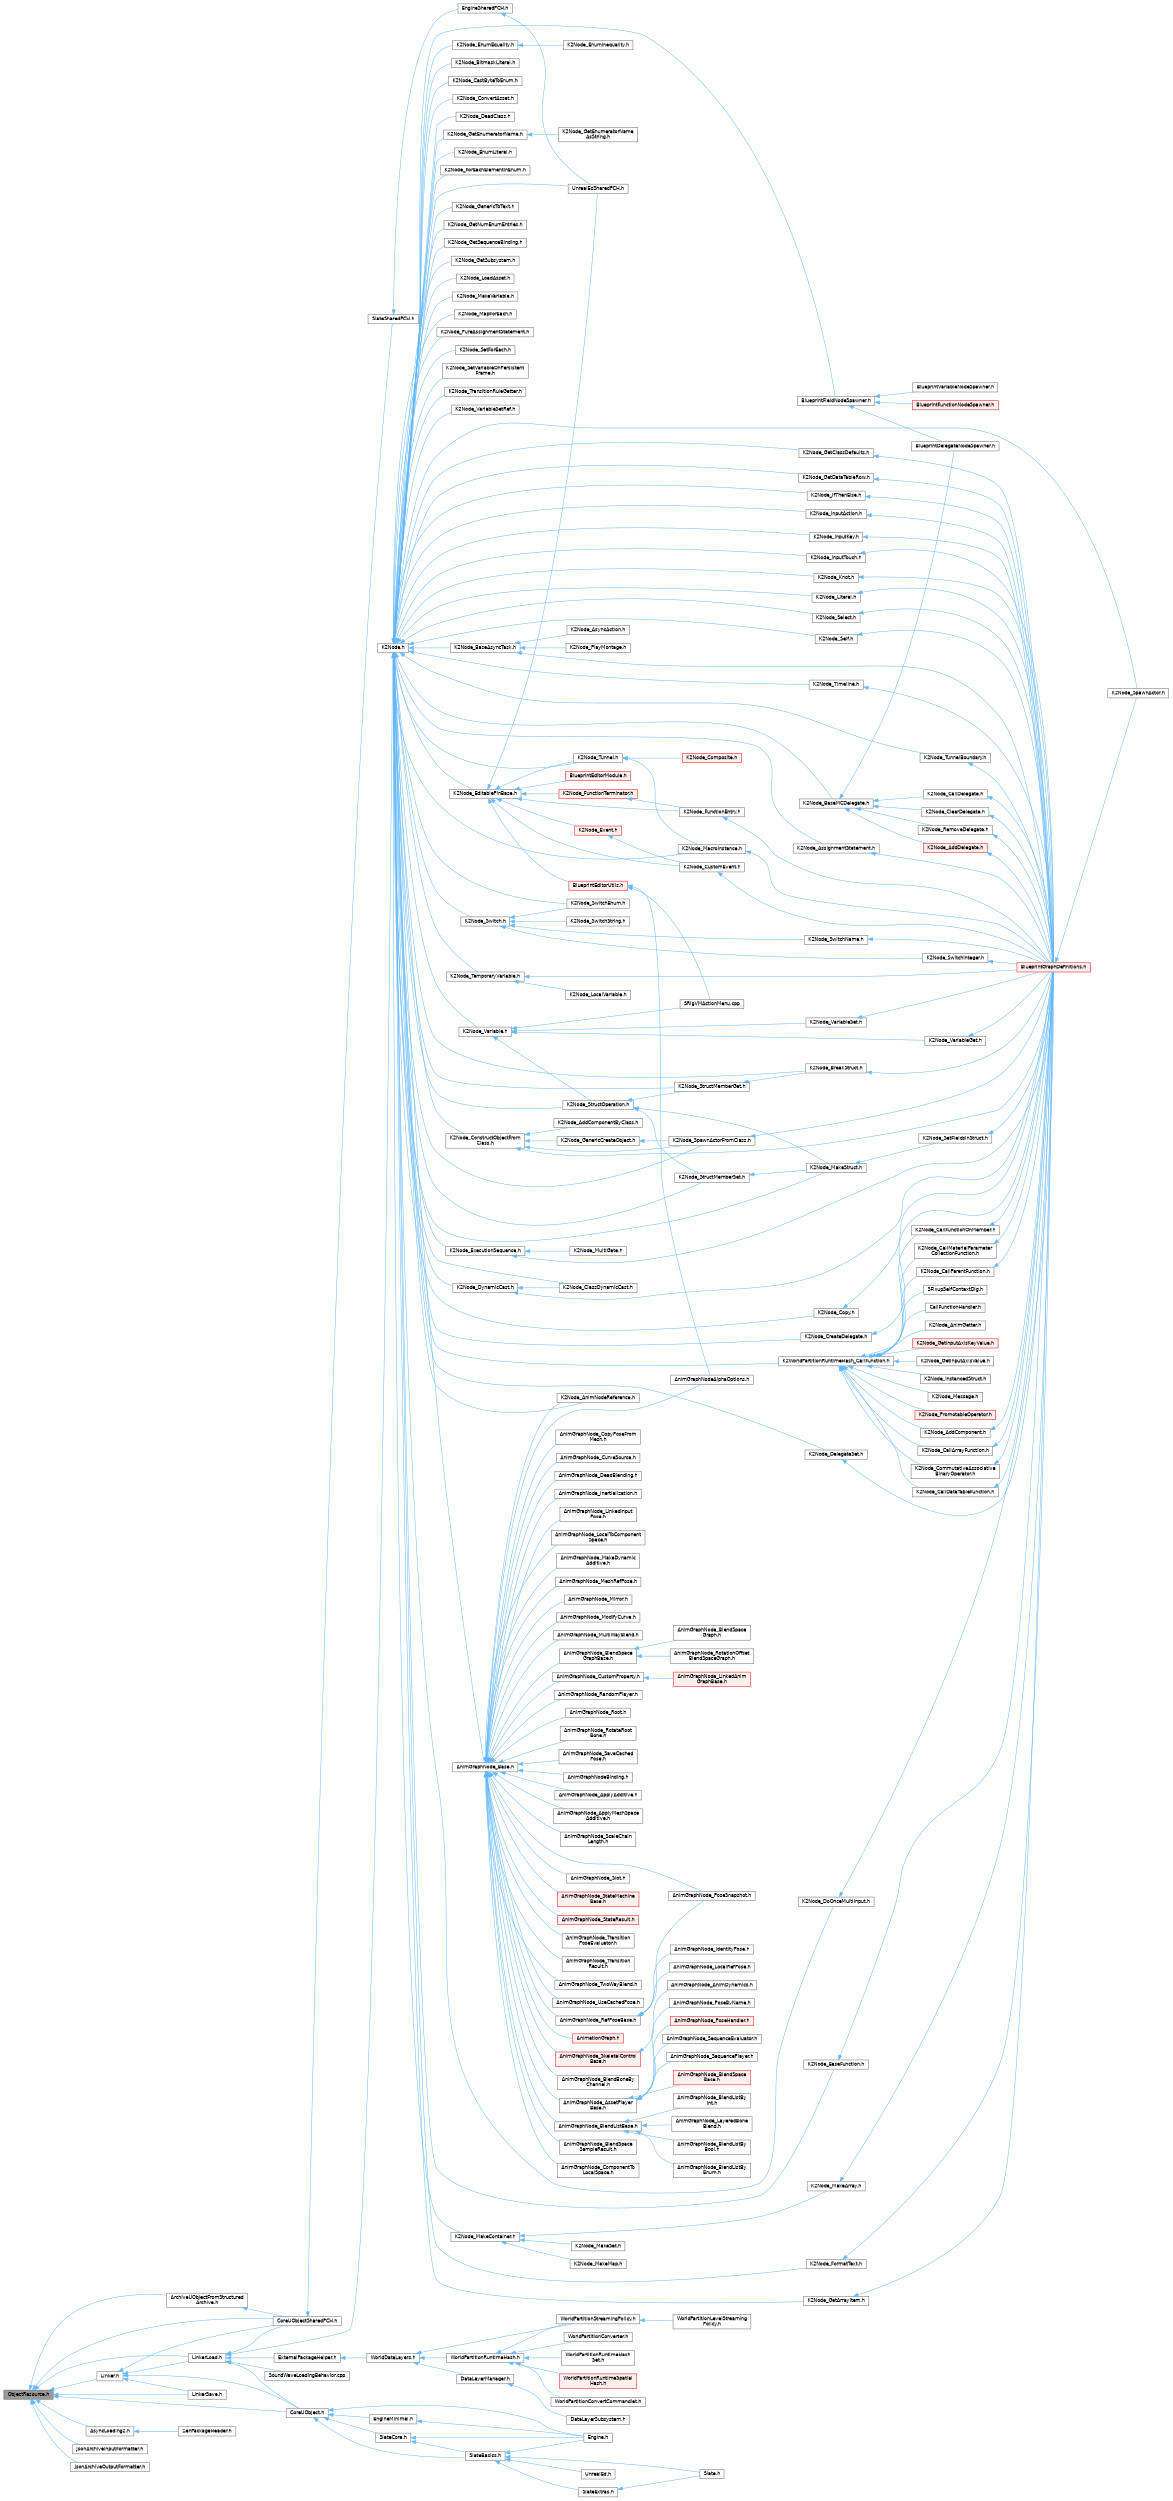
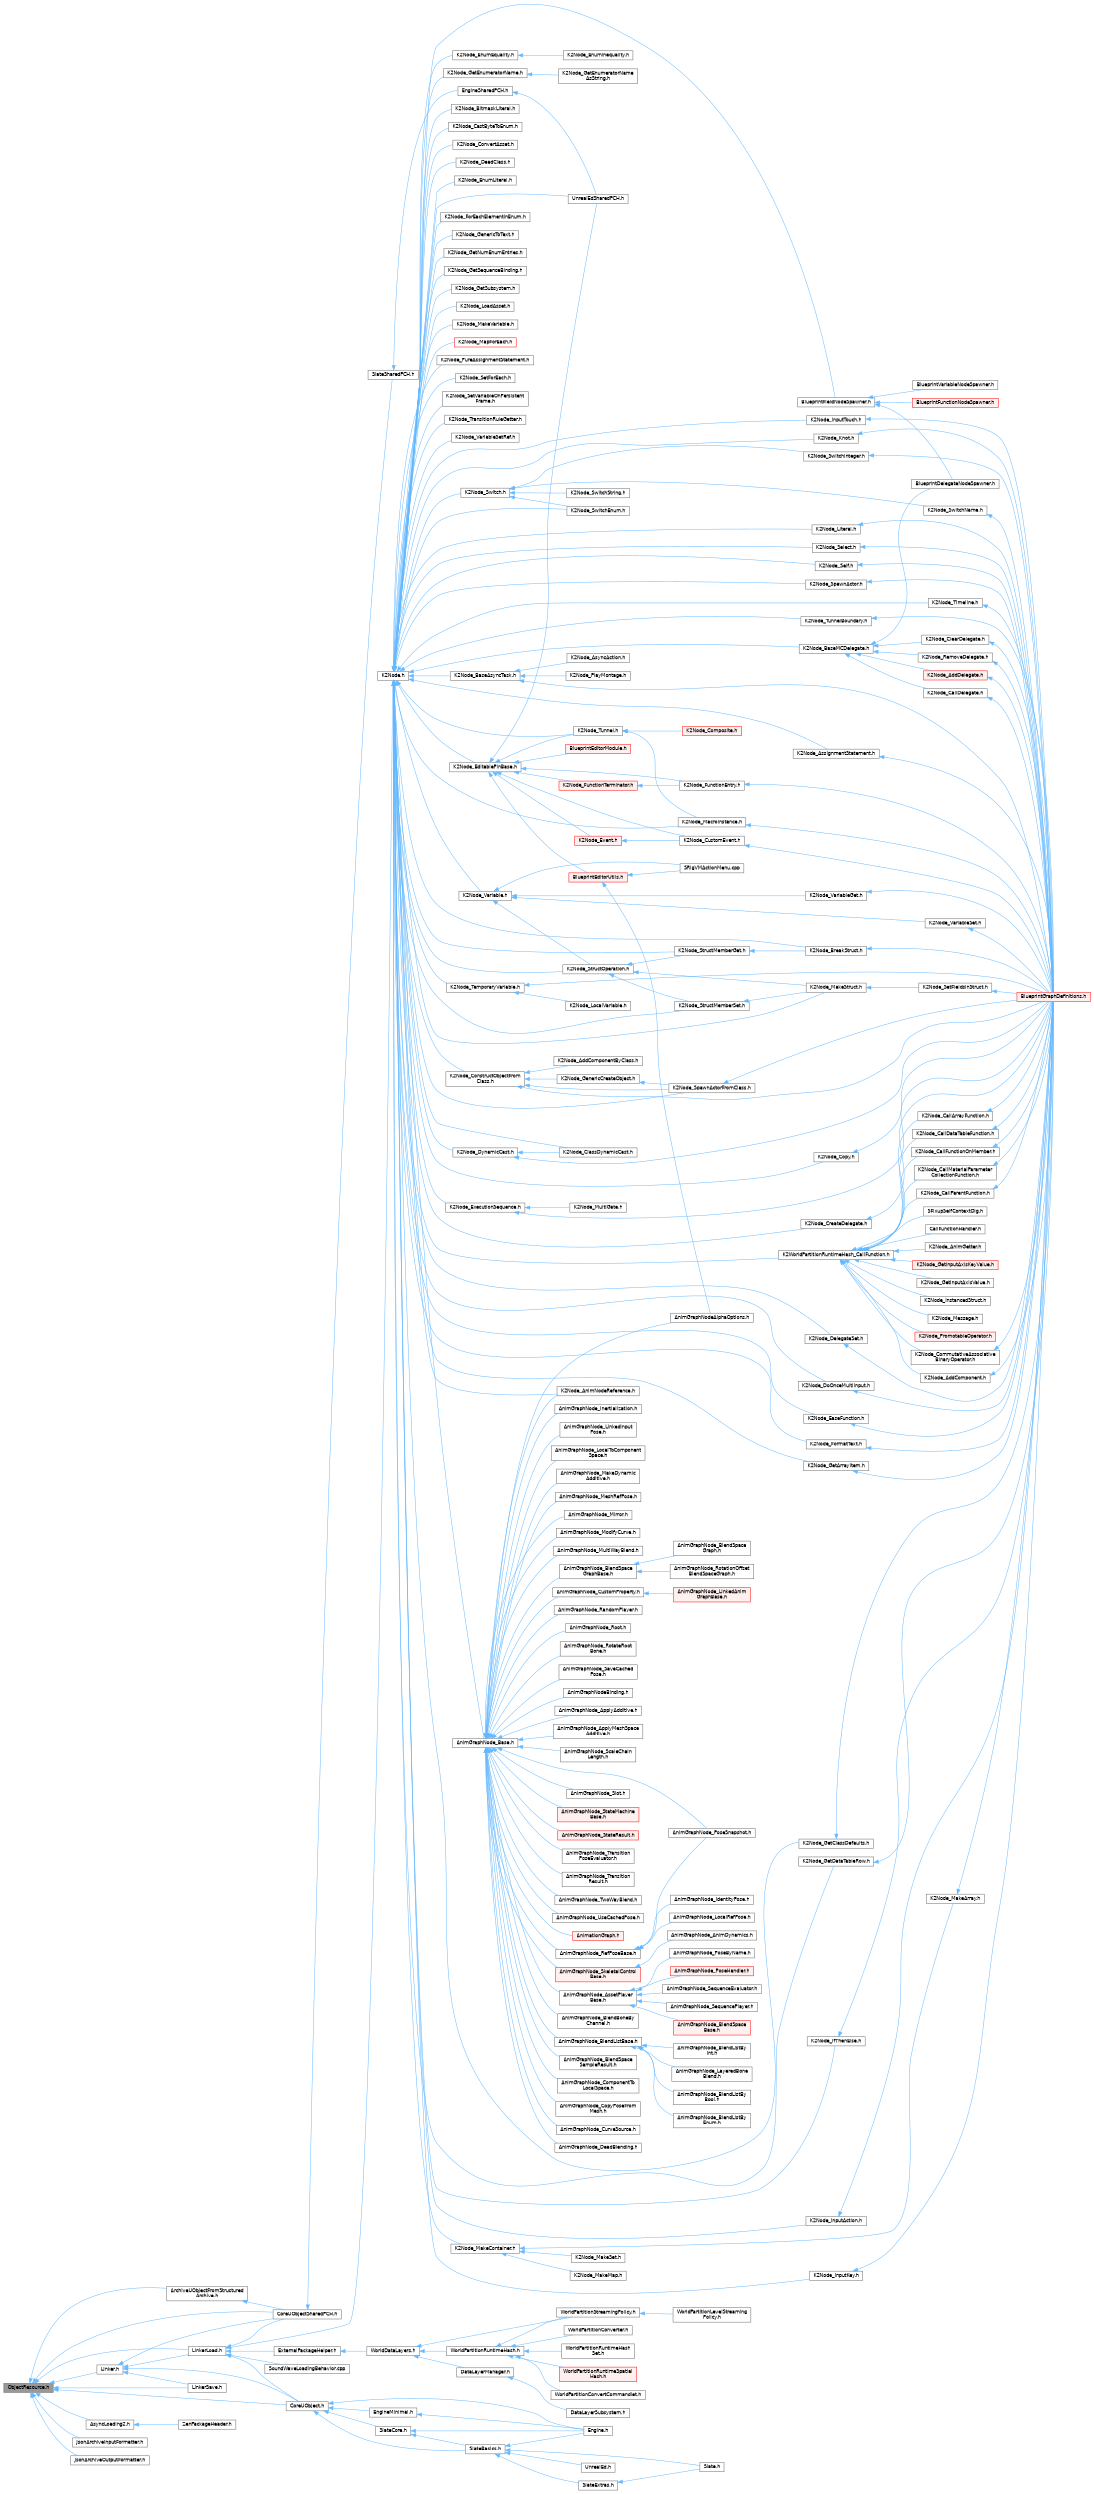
node "K2Node_MapForEach.h": color grey40 -> red
edge "K2Node_SpawnActor.h" -> "BlueprintGraphDefinitions.h": reversed
